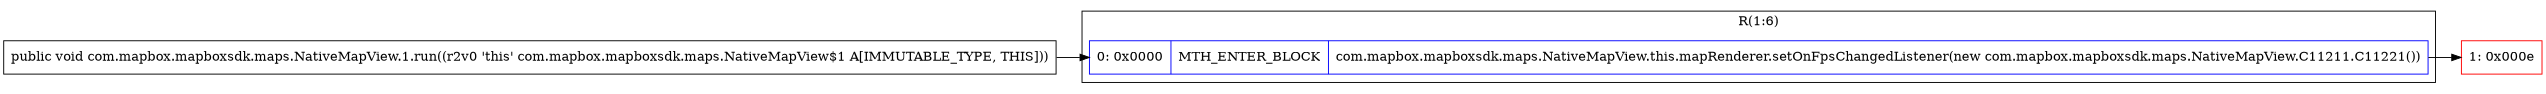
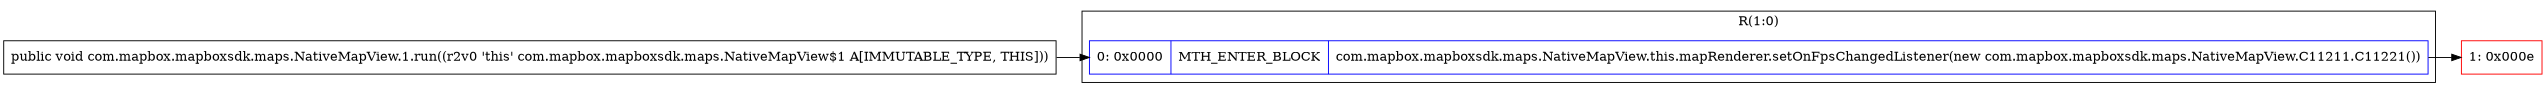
cluster "R(1:6)": label "R(1:6)" -> "R(1:0)"
